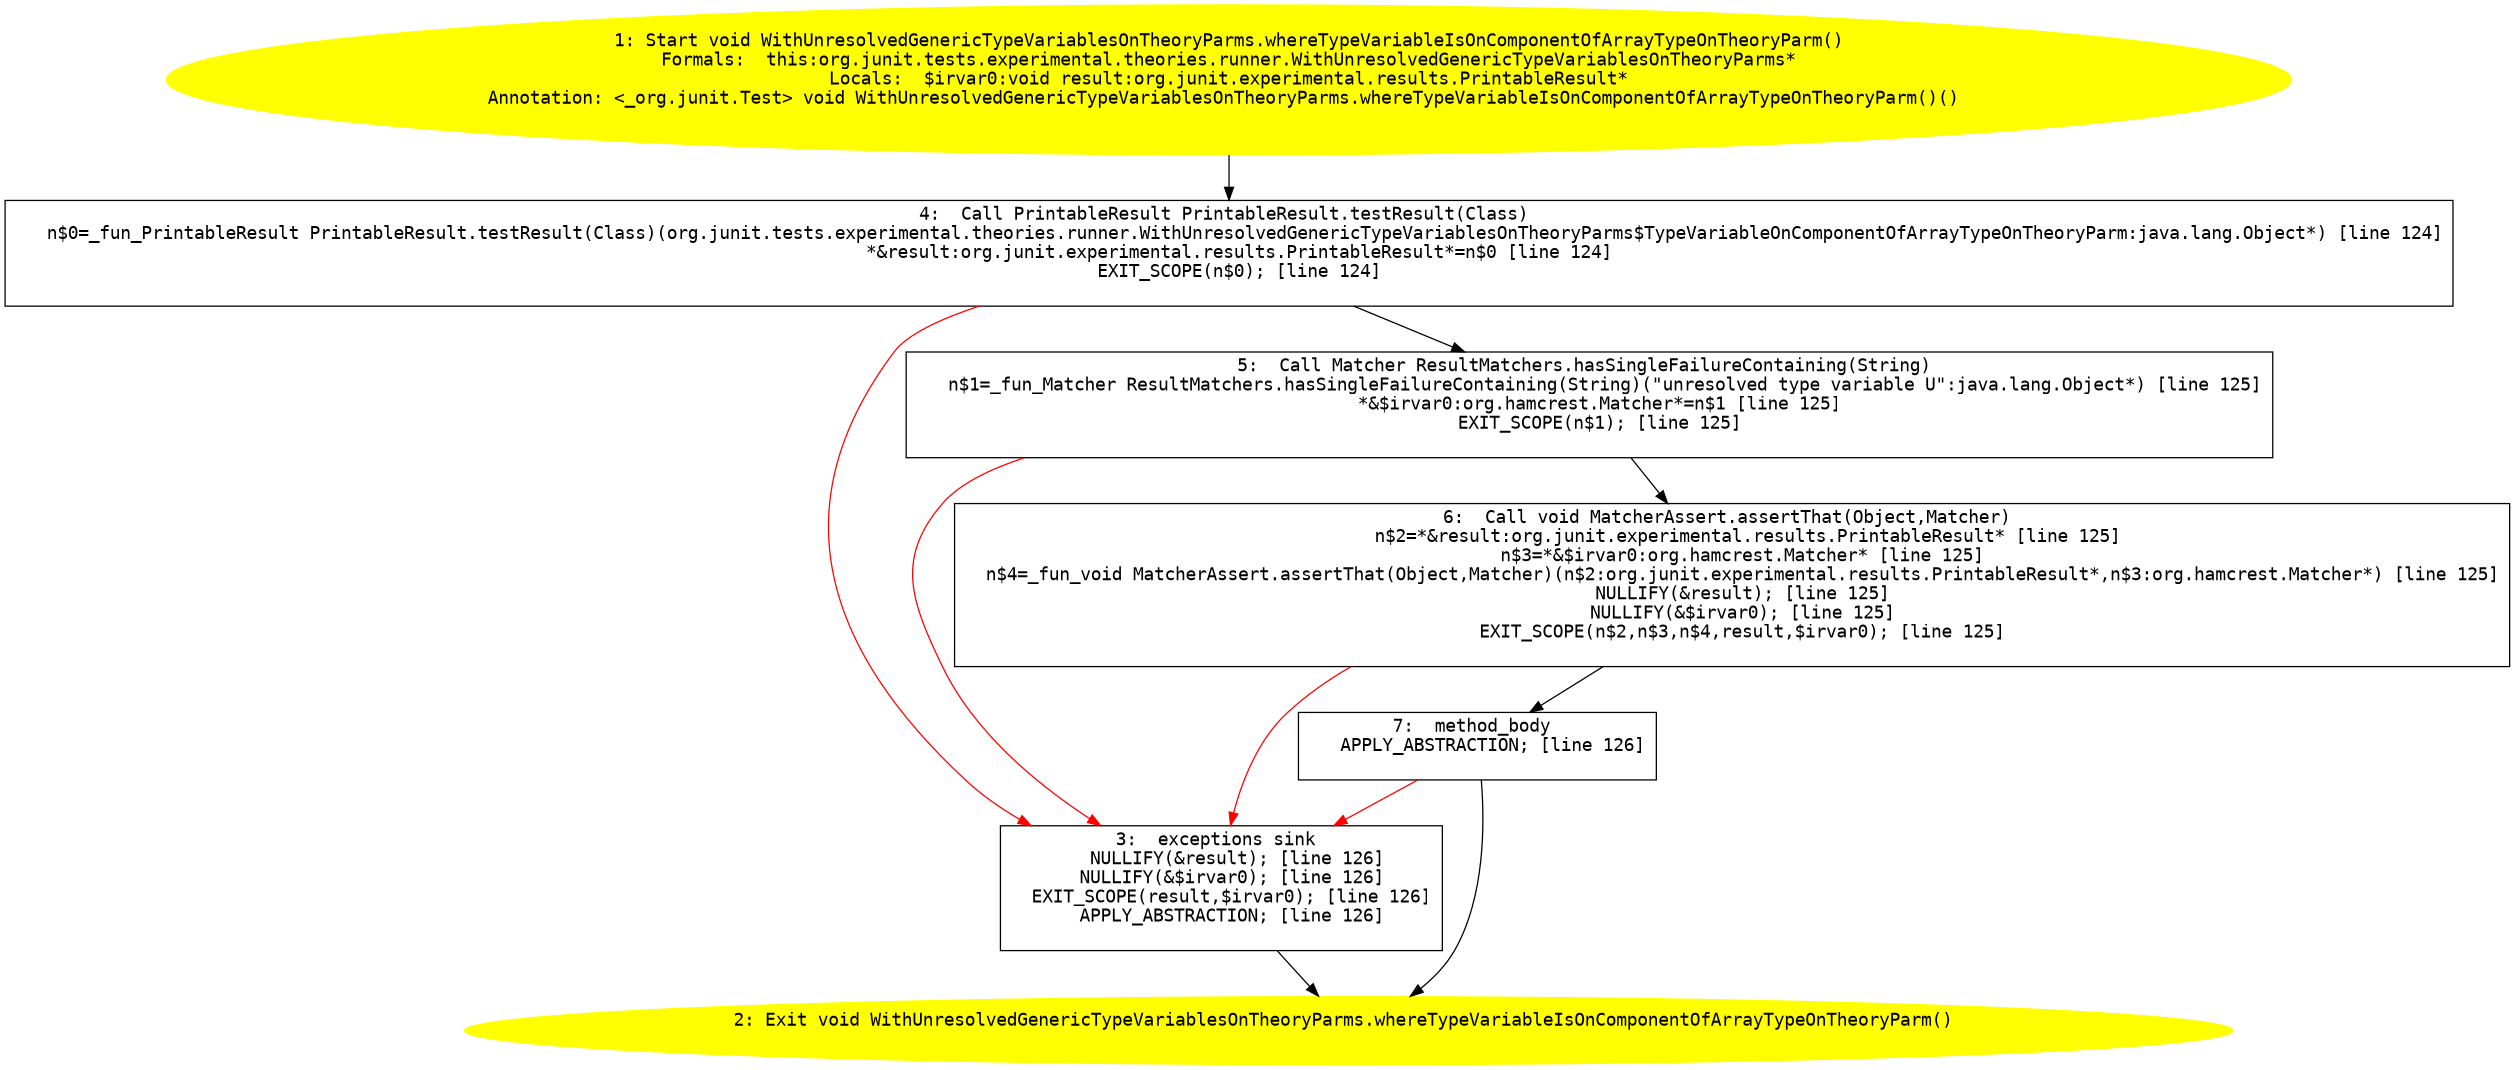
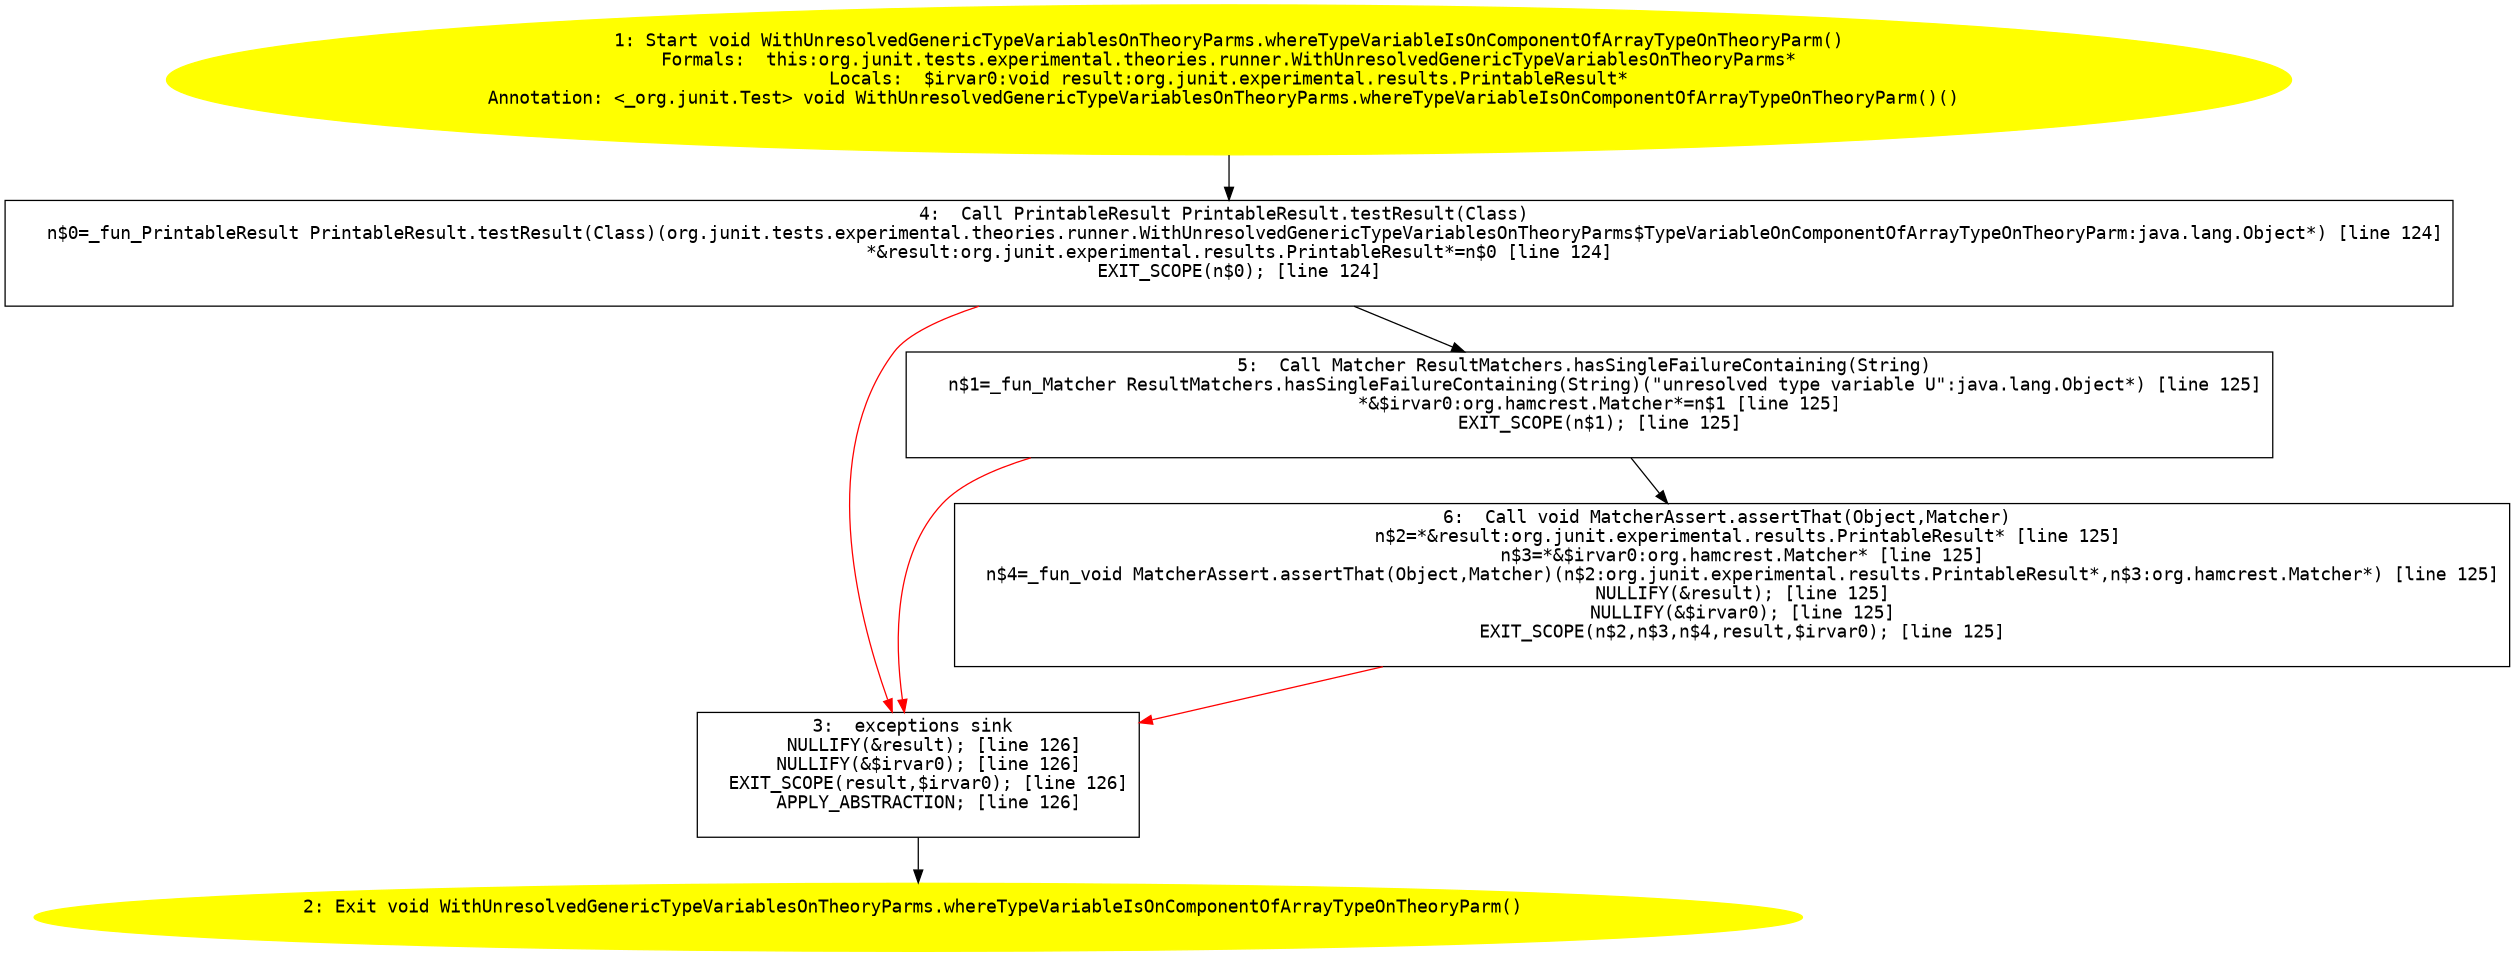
node "7:  method_body APPLY_ABSTRACTION; [line 126]": removed
